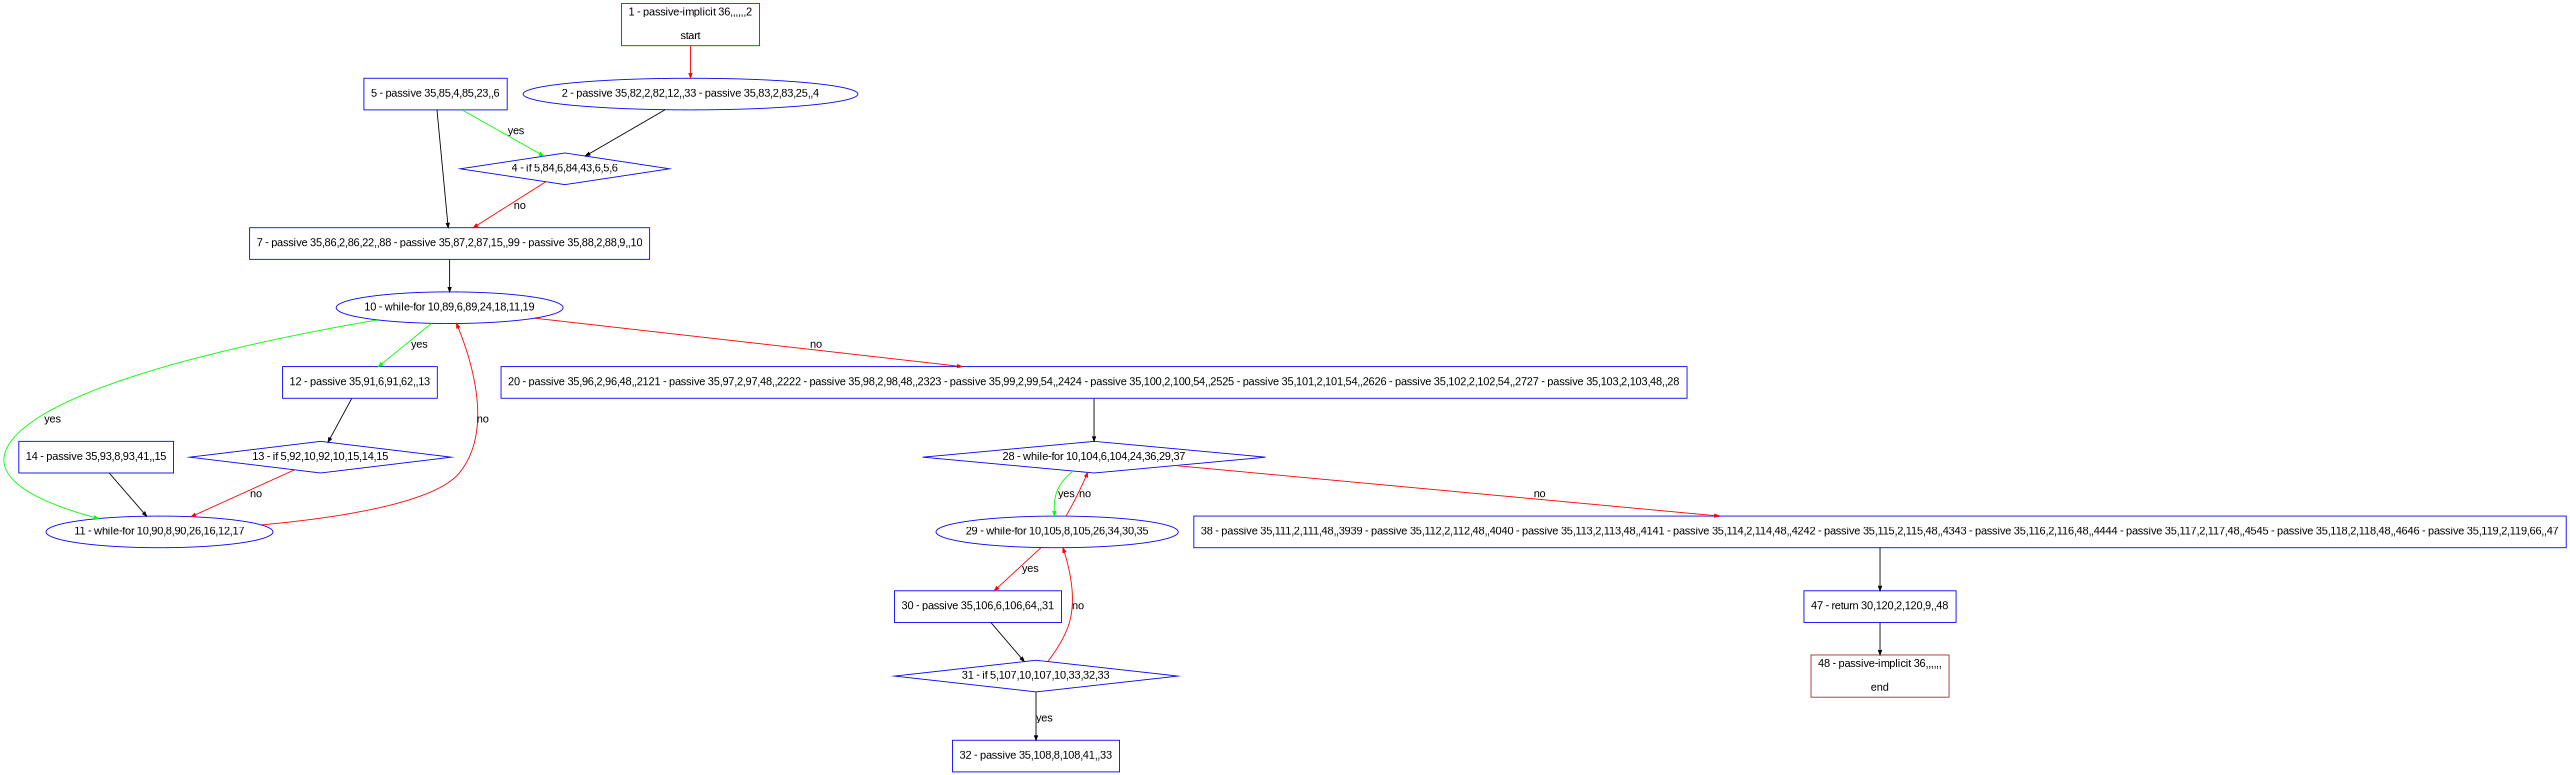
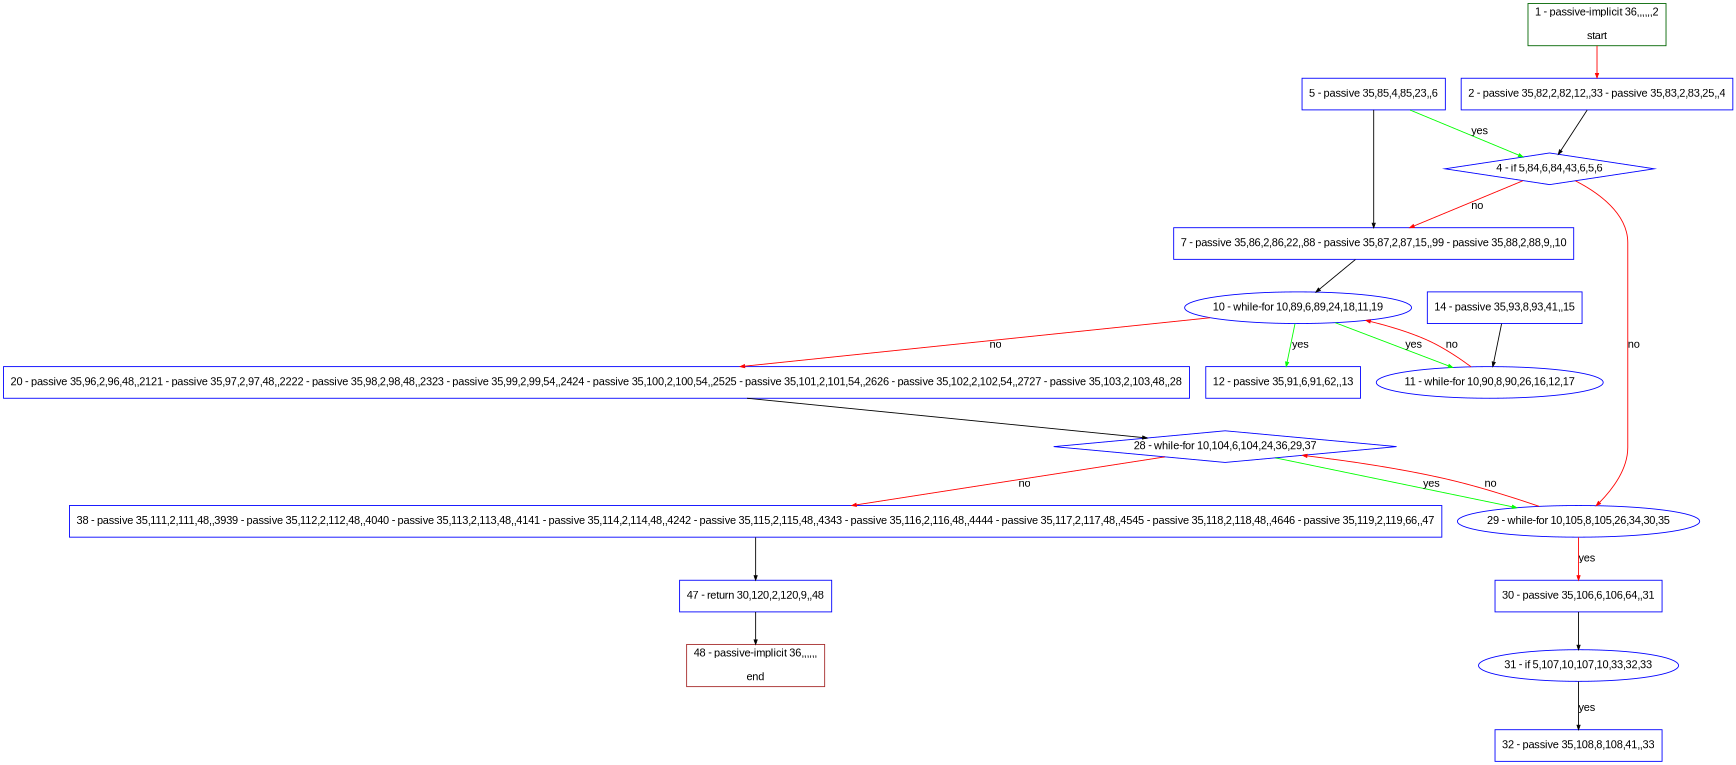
node "2 - passive 35,82,2,82,12,,33 - passive 35,83,2,83,25,,4": shape ellipse -> box
node "13 - if 5,92,10,92,10,15,14,15": removed
edge "31 - if 5,107,10,107,10,33,32,33" -> "29 - while-for 10,105,8,105,26,34,30,35": now "4 - if 5,84,6,84,43,6,5,6" -> "29 - while-for 10,105,8,105,26,34,30,35"
node "31 - if 5,107,10,107,10,33,32,33": shape diamond -> ellipse
